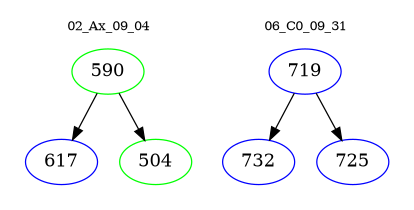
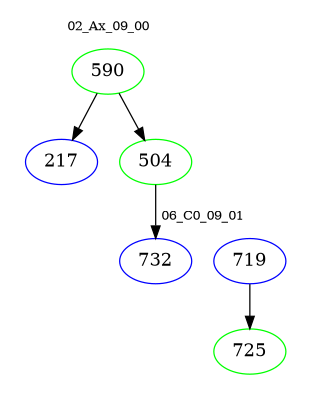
cluster "02_Ax_09_04": label "02_Ax_09_04" -> "02_Ax_09_00"
cluster "06_C0_09_31": label "06_C0_09_31" -> "06_C0_09_01"
edge "719" -> "732": now "504" -> "732"
node "617": label "617" -> "217"
node "725": color blue -> green
